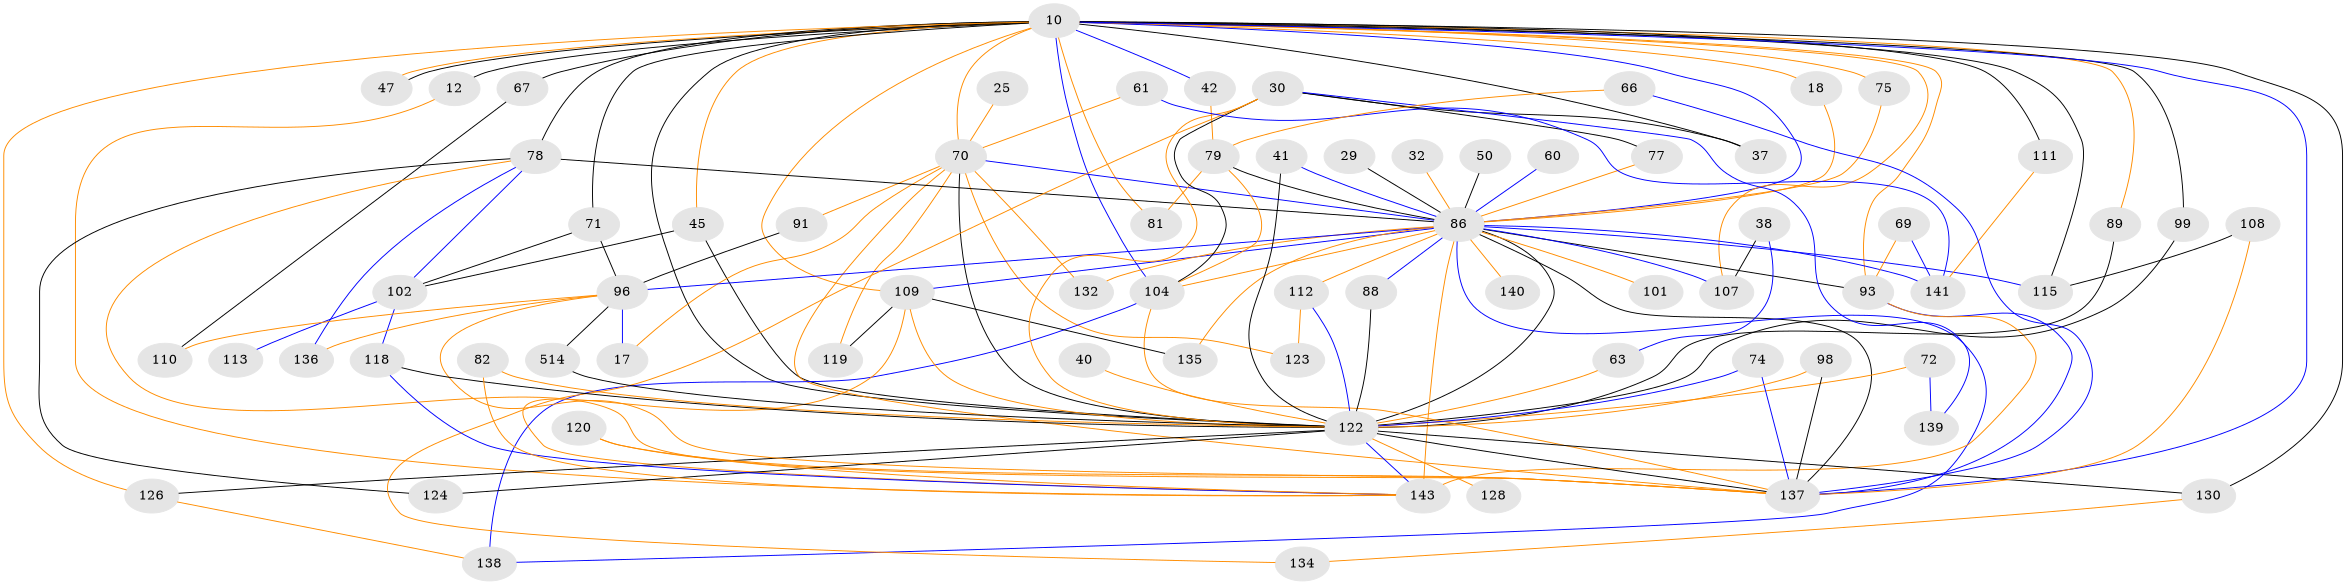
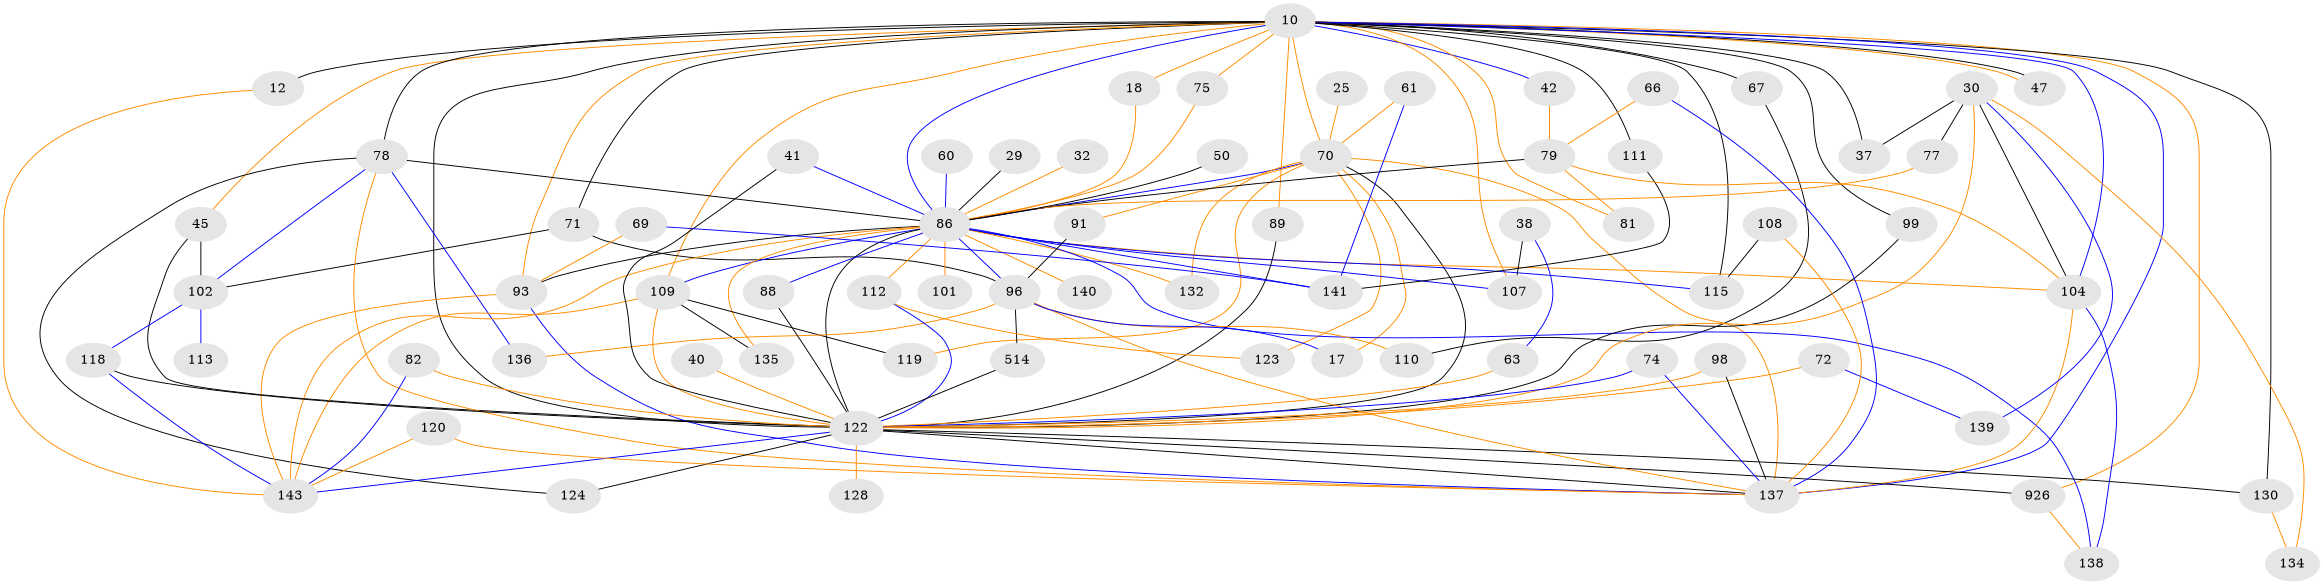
edge "111" -- "141": color darkorange -> black
edge "86" -- "137": removed
edge "82" -- "143": color darkorange -> blue
node "126": label "126" -> "926"
